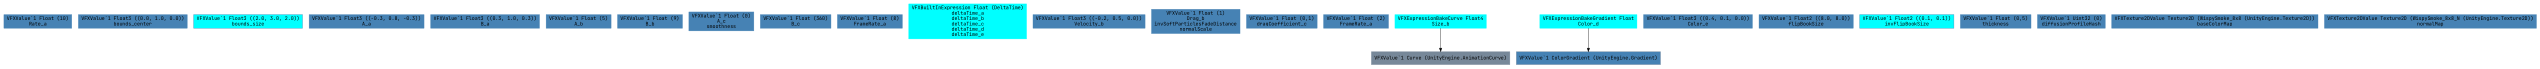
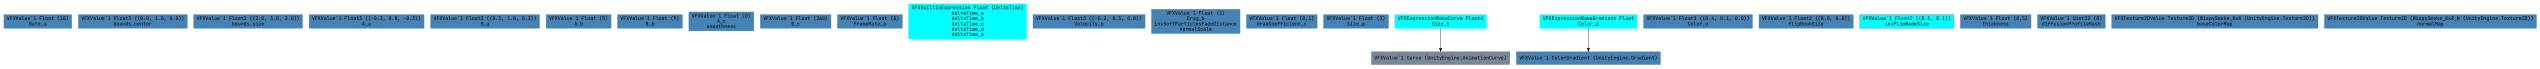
node "VFXValue`1 Float3 ((2.0, 3.0, 2.0)) bounds_size": fillcolor cyan -> steelblue
node "VFXValue`1 Float (2) FrameRate_a": label "VFXValue`1 Float (2) FrameRate_a" -> "VFXValue`1 Float (2) Size_a"
